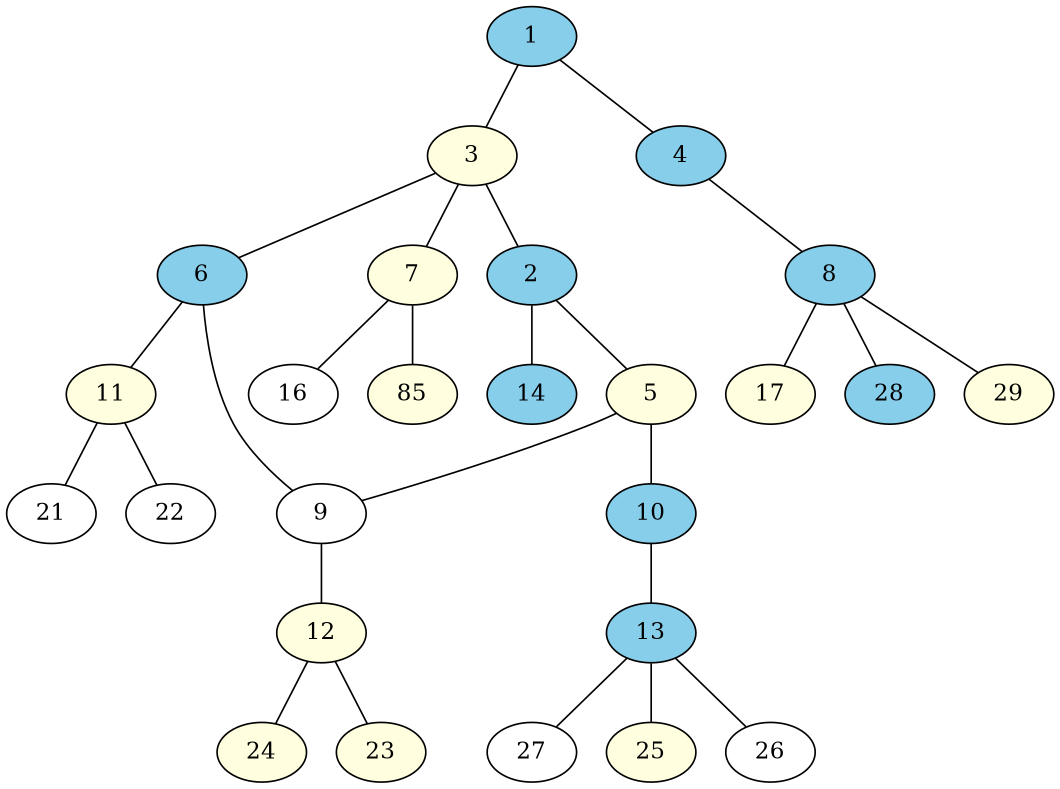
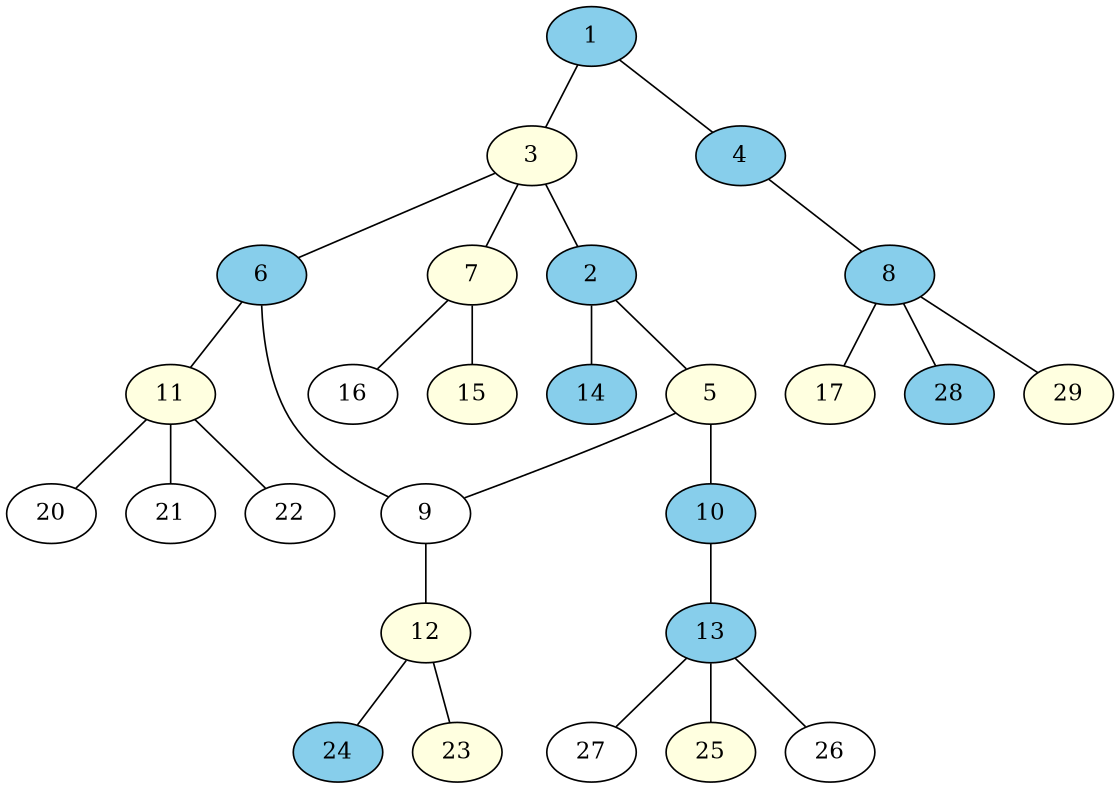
node "85": label "85" -> "15"
node "20": added
node "24": fillcolor lightyellow -> skyblue
